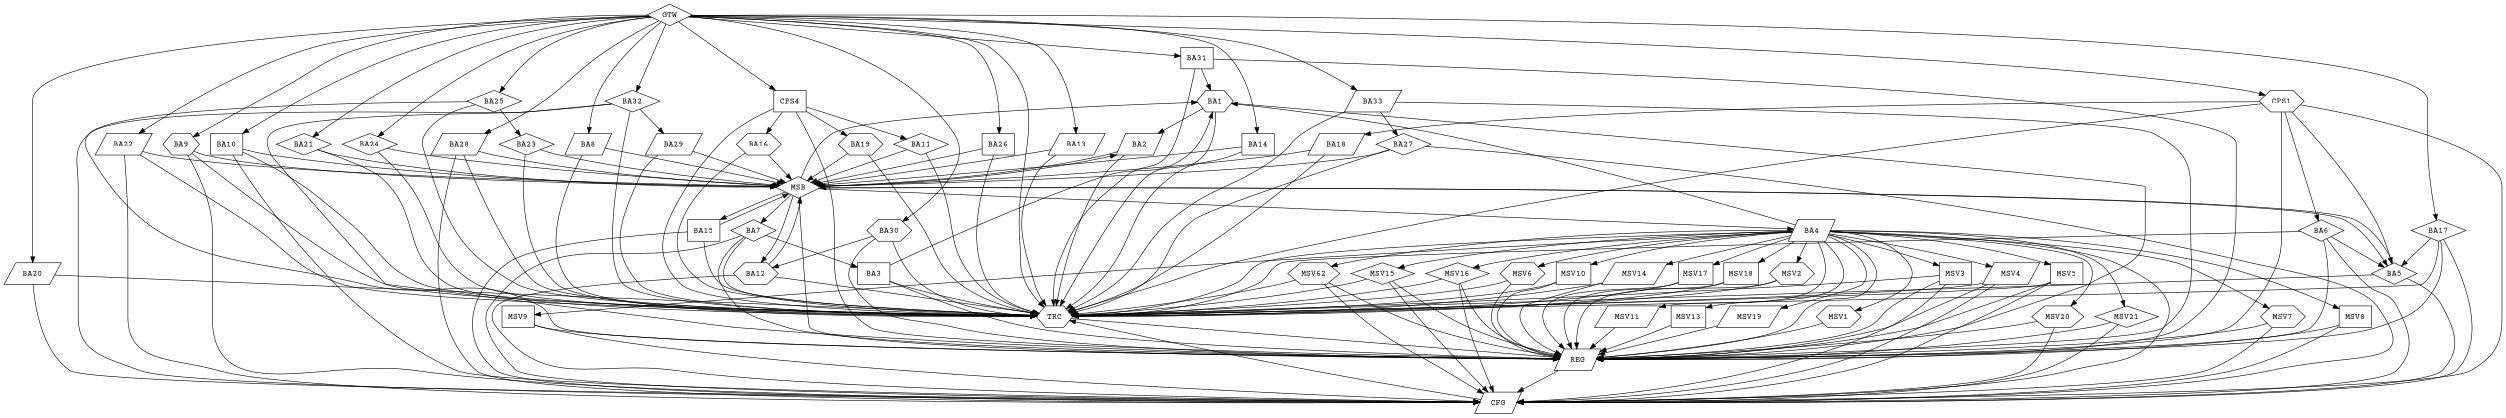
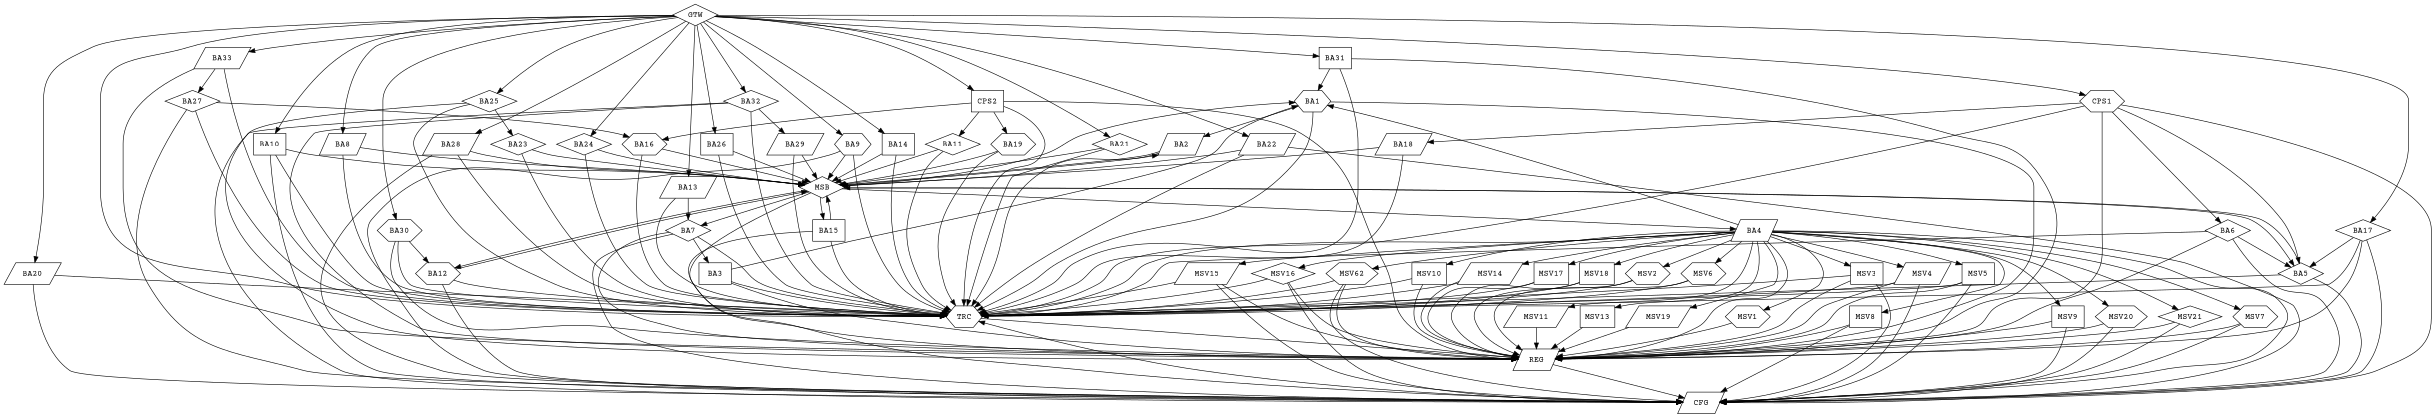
node "CPS4": label "CPS4" -> "CPS2"
edge "BA13" -> "MSB": now "BA13" -> "BA7"
edge "BA27" -> "MSB": now "BA27" -> "BA16"
node "MSV15": shape diamond -> parallelogram
